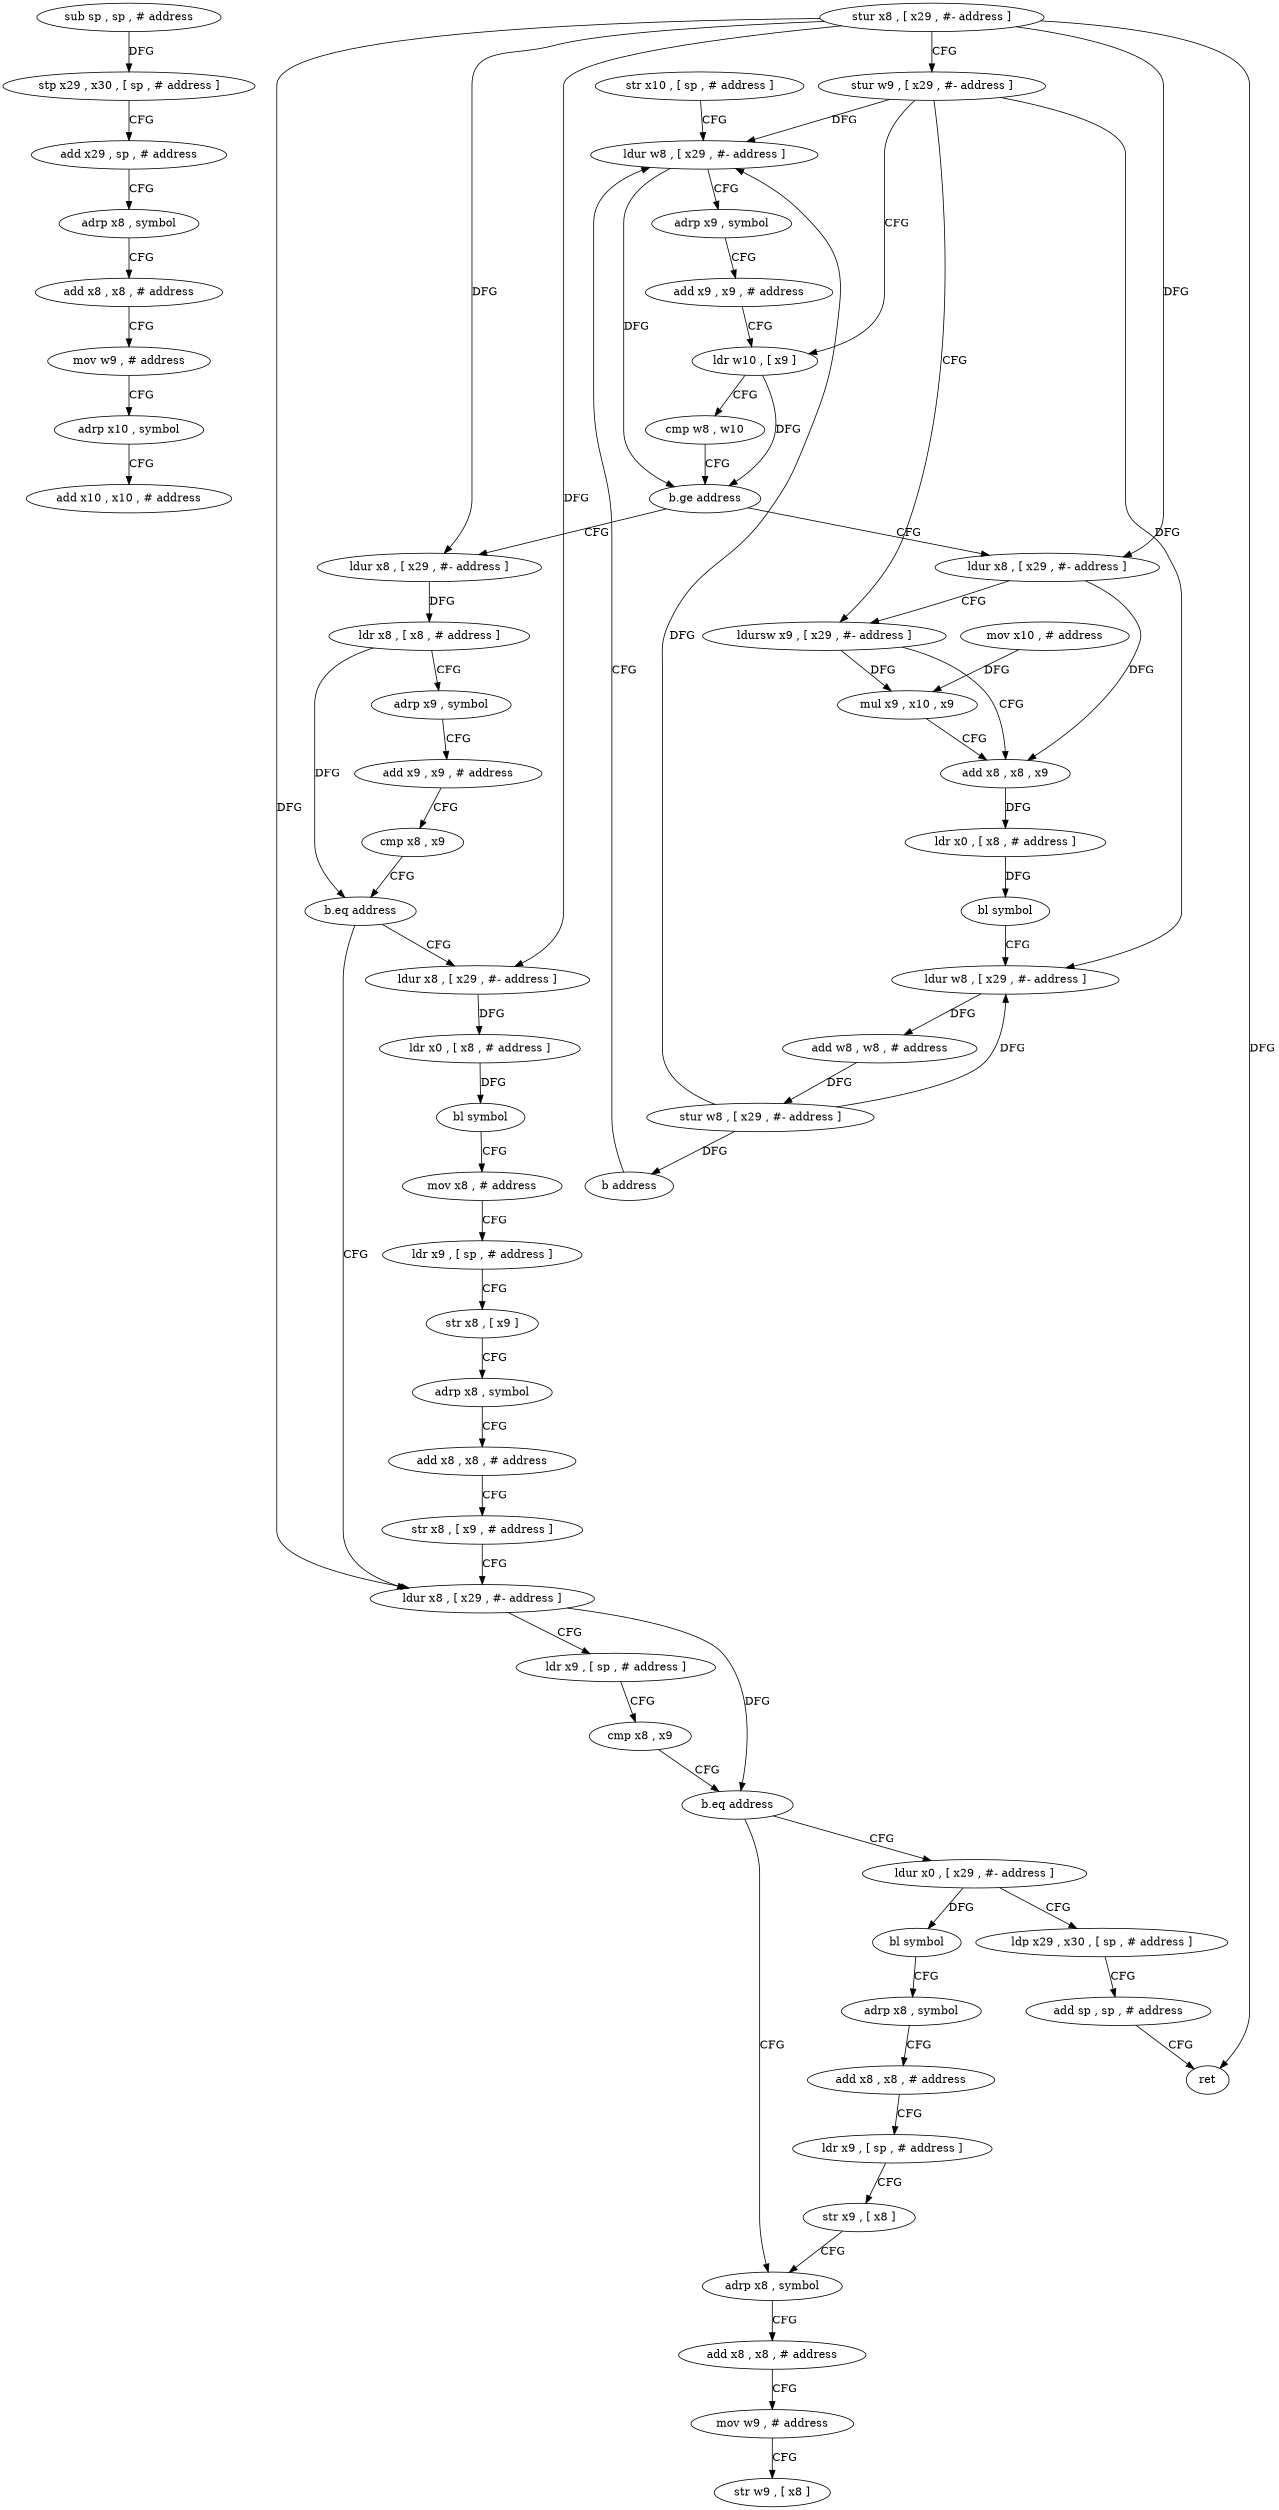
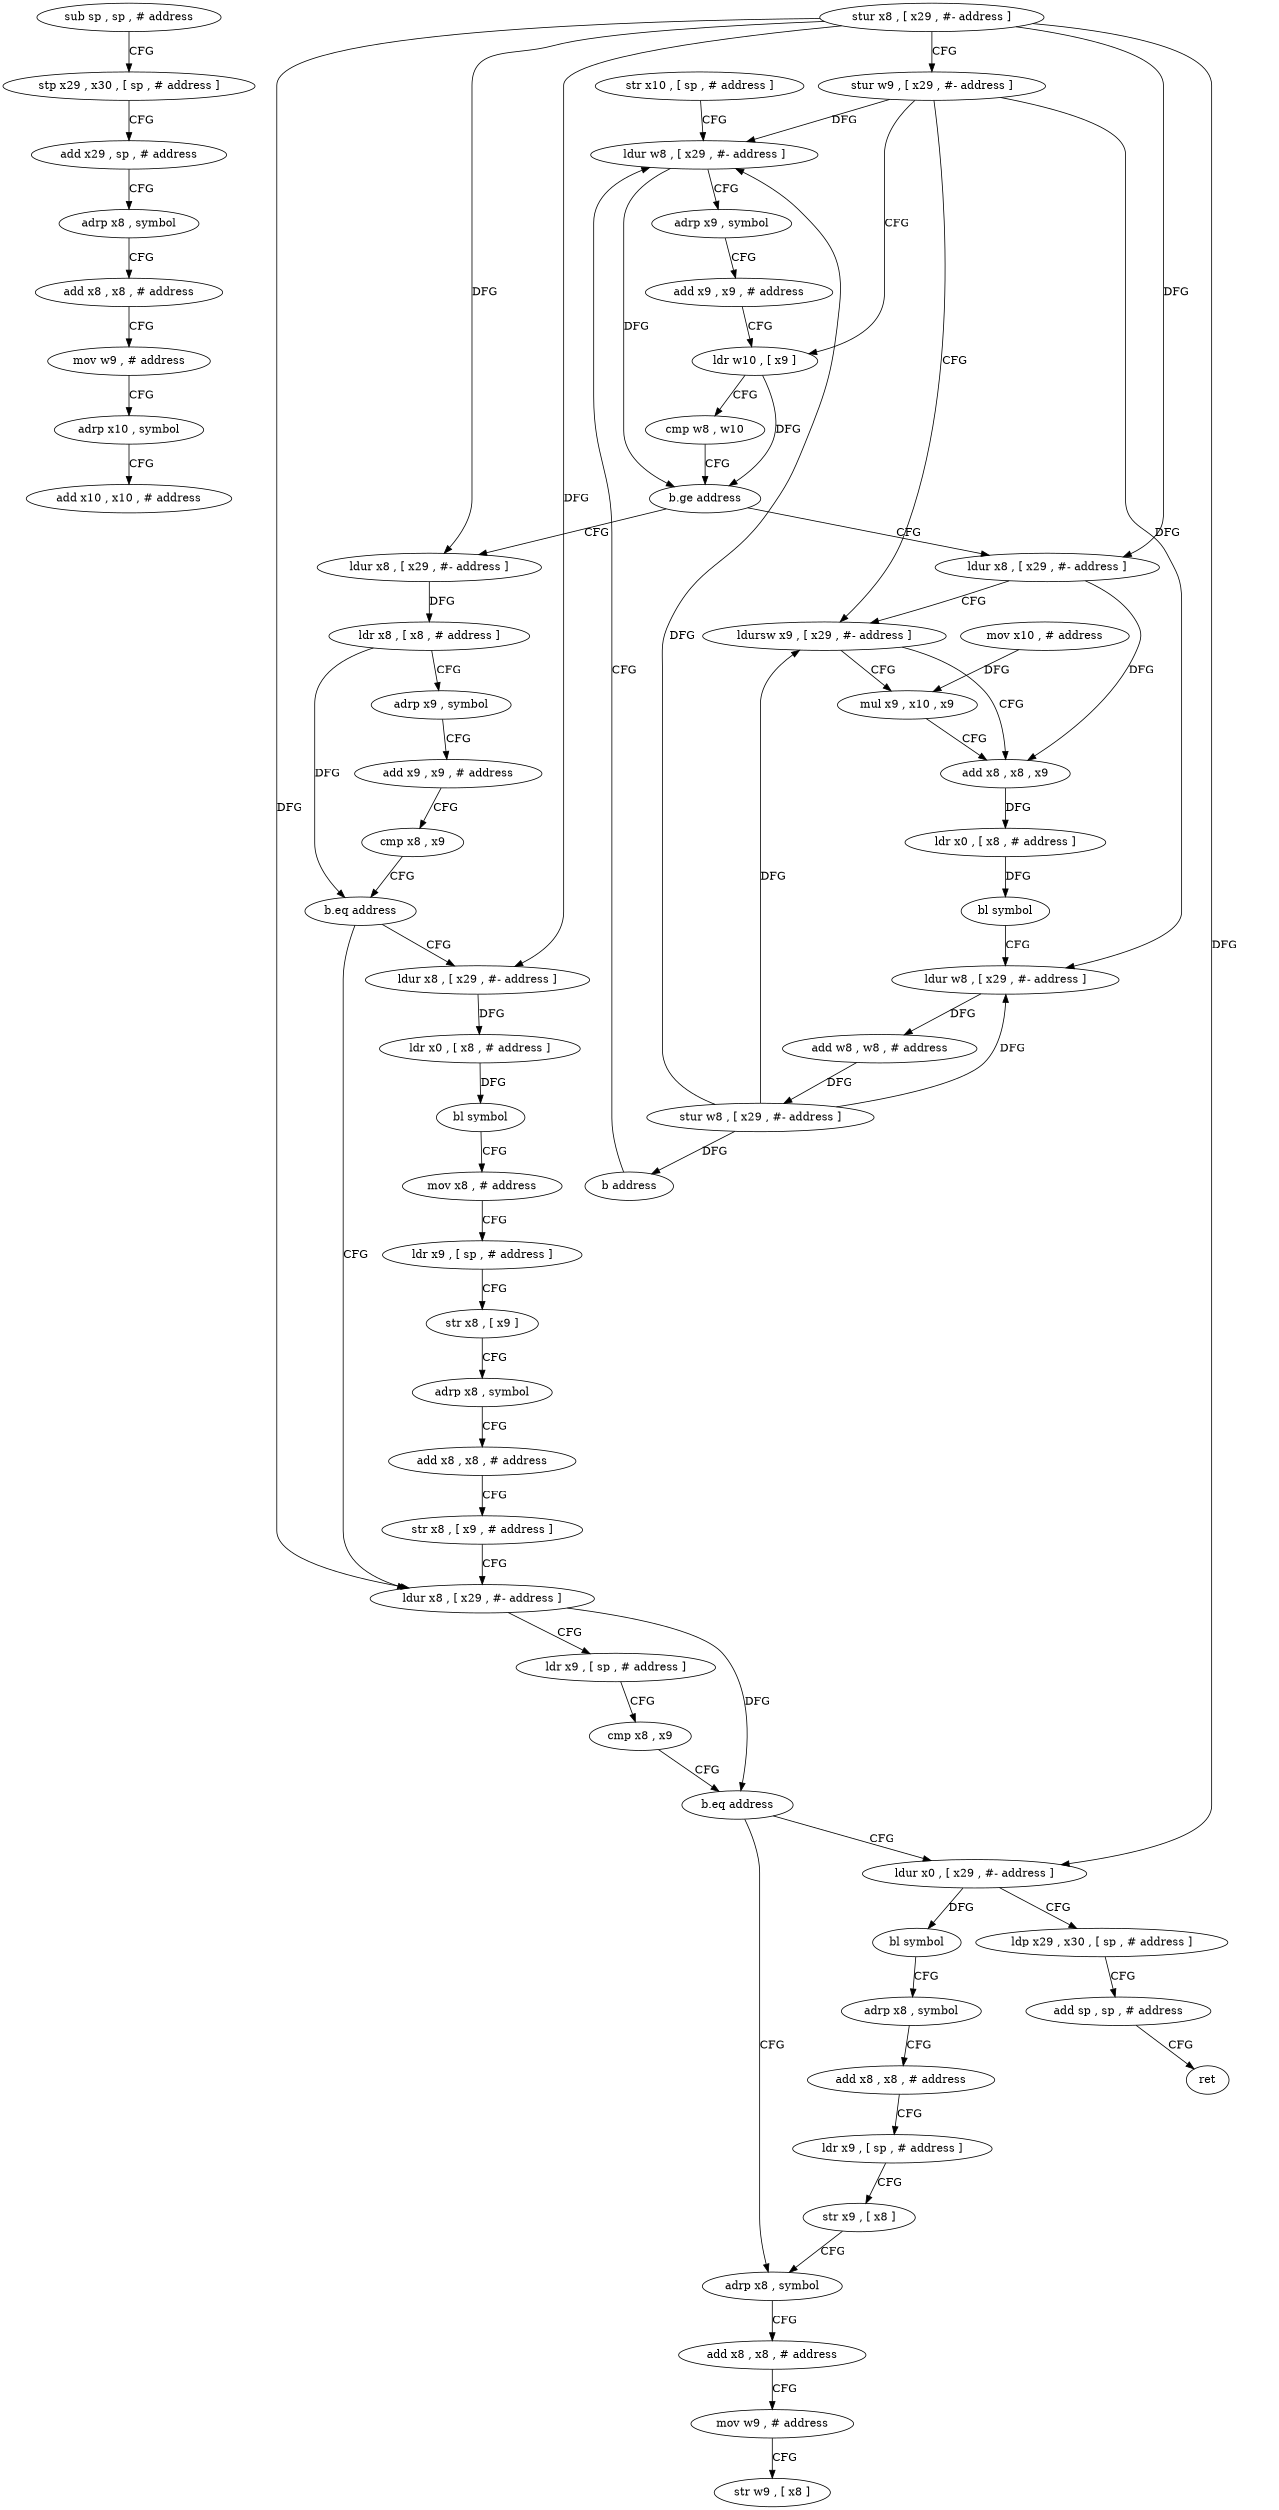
edge "sub sp , sp , # address" -> "stp x29 , x30 , [ sp , # address ]": label "DFG" -> "CFG"
edge "ldursw x9 , [ x29 , #- address ]" -> "mul x9 , x10 , x9": label "DFG" -> "CFG"
edge "stur w8 , [ x29 , #- address ]" -> "ldursw x9 , [ x29 , #- address ]": added, label "DFG"
edge "stur x8 , [ x29 , #- address ]" -> "ret": now "stur x8 , [ x29 , #- address ]" -> "ldur x0 , [ x29 , #- address ]"
